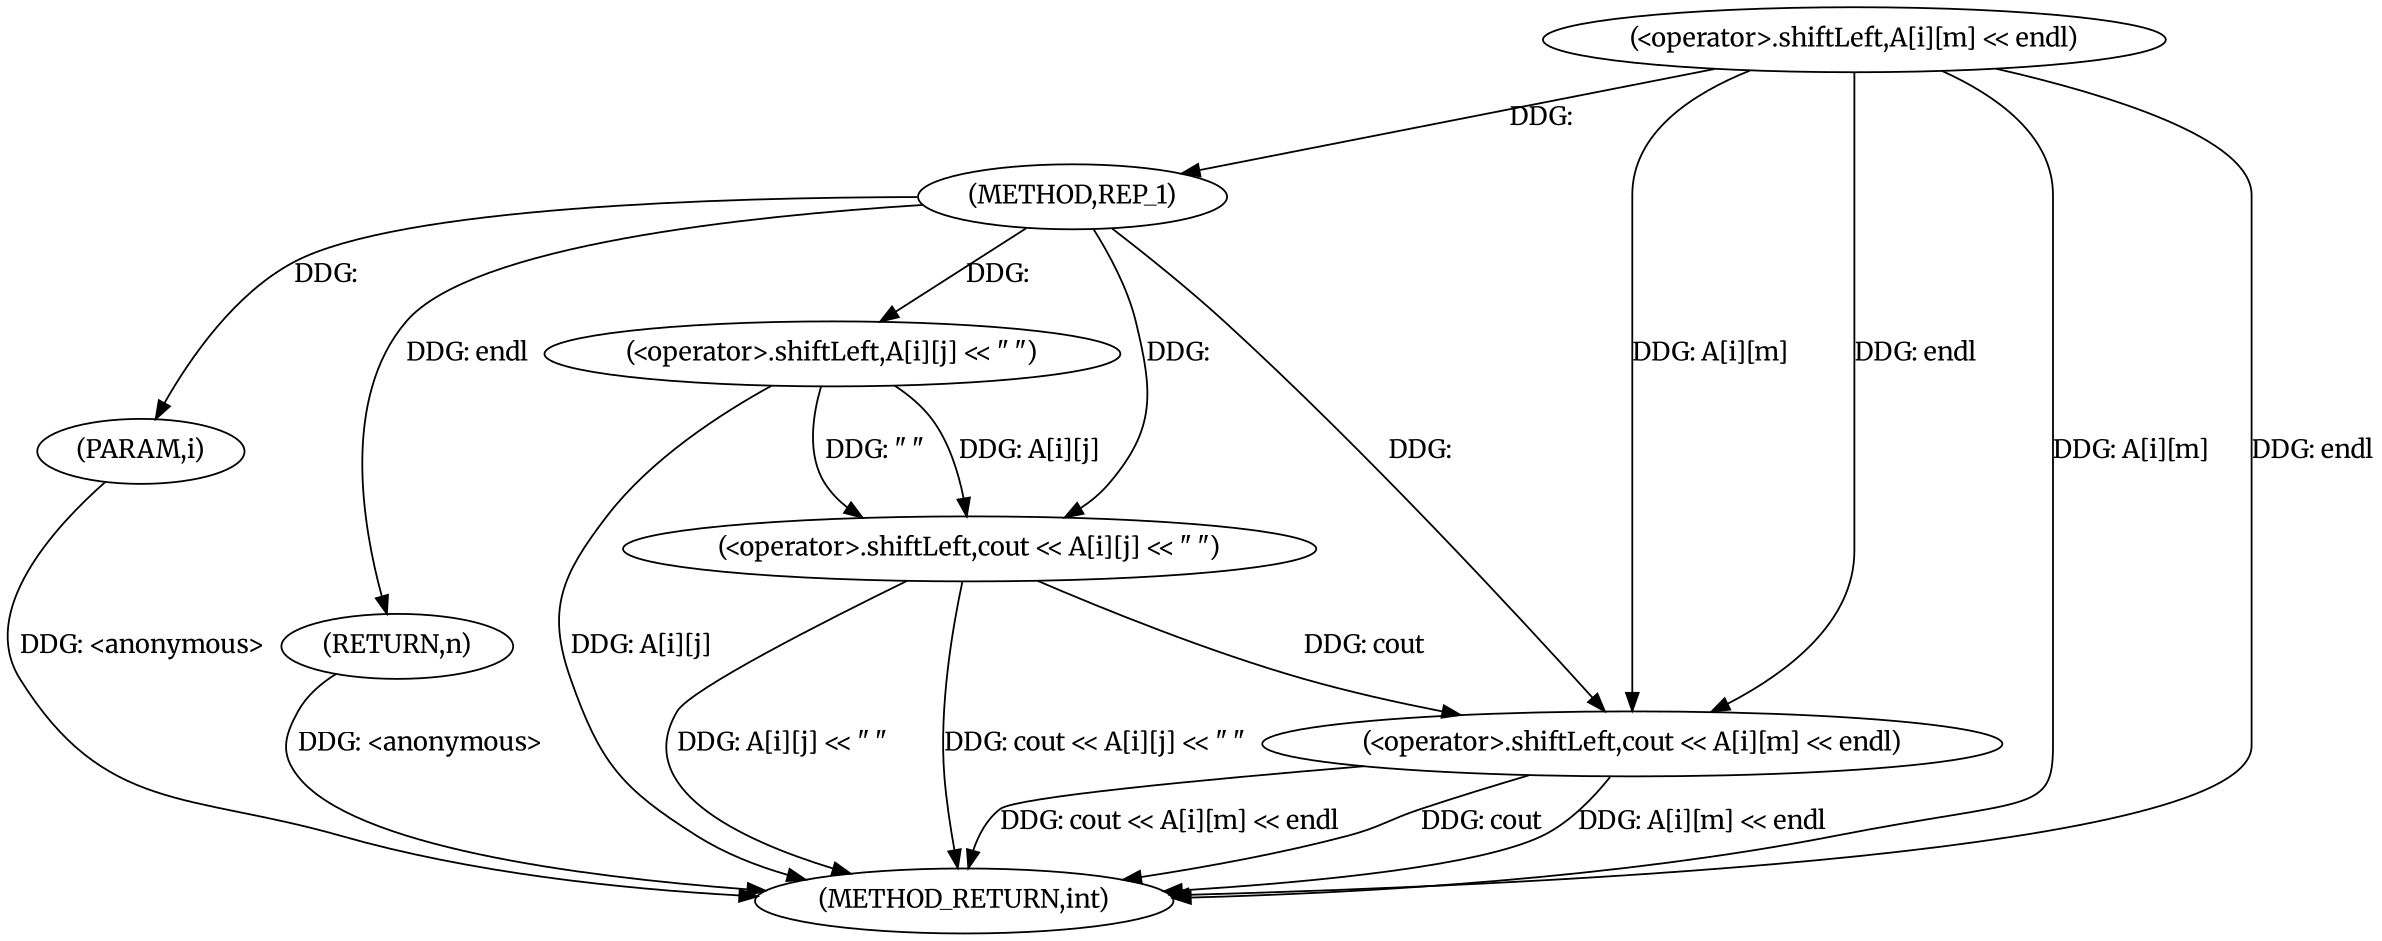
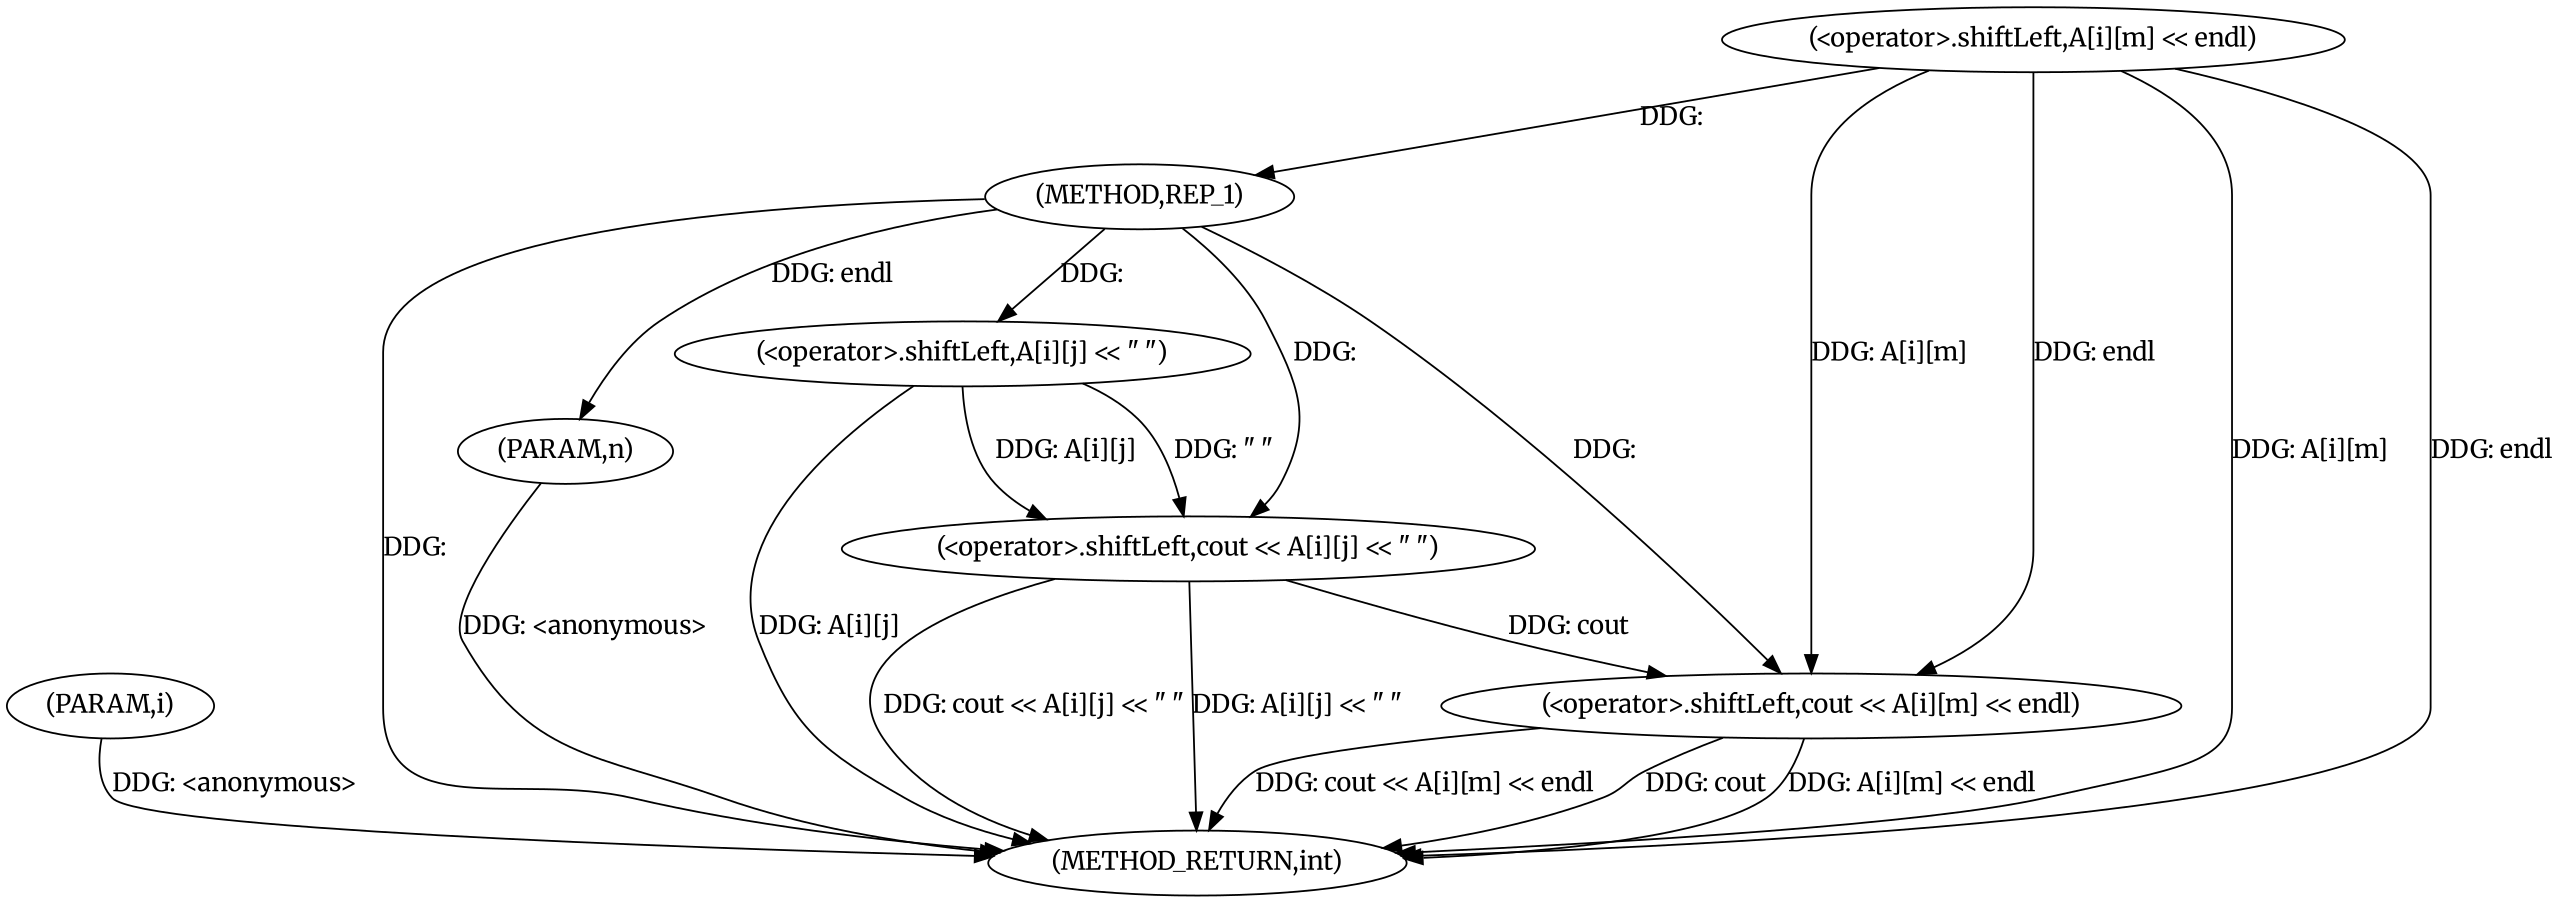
edge "(METHOD,REP_1)" -> "(PARAM,i)": now "(METHOD,REP_1)" -> "(METHOD_RETURN,int)"
node "(RETURN,n)": label "(RETURN,n)" -> "(PARAM,n)"
